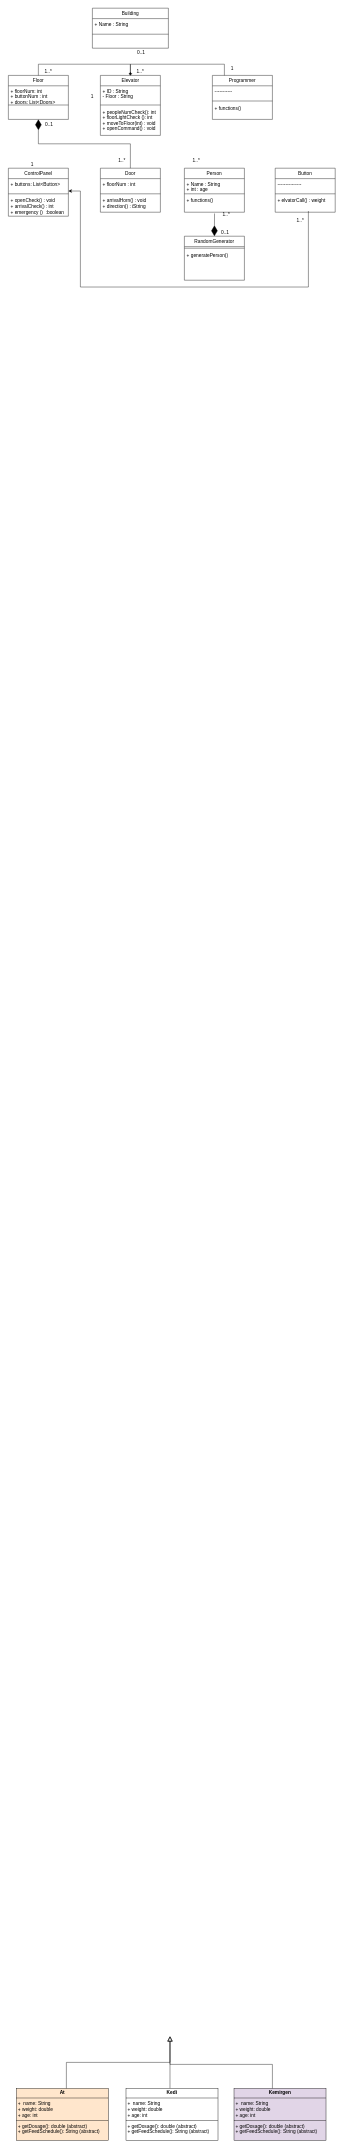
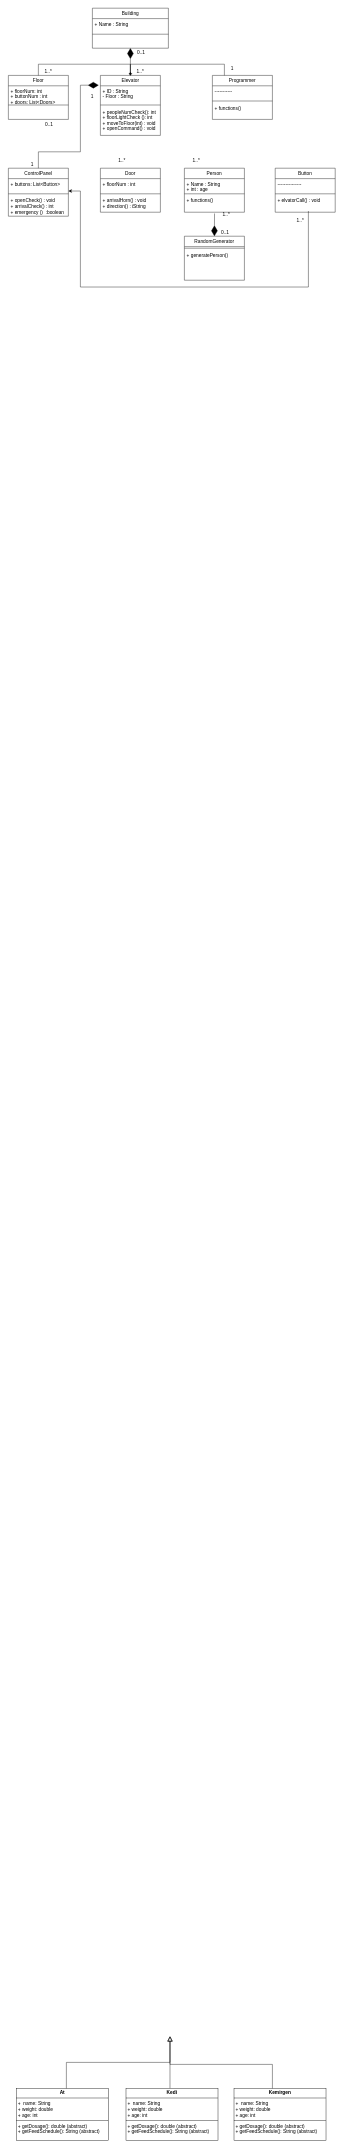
edge "Elevator" -> "Building": added
edge "ControlPanel" -> "Elevator": added
edge "Door" -> "Floor": removed
node "+ elvatorCall() : weight": label "+ elvatorCall() : weight" -> "+ elvatorCall() : void"
node "At + name: String + weight: double + age: int + getDosage(): double (abstract) + getFeedSchedule(): String (abstract)": fillcolor #ffe6cc -> #ffffff
node "Kemirgen + name: String + weight: double + age: int + getDosage(): double (abstract) + getFeedSchedule(): String (abstract)": fillcolor #e1d5e7 -> #ffffff
